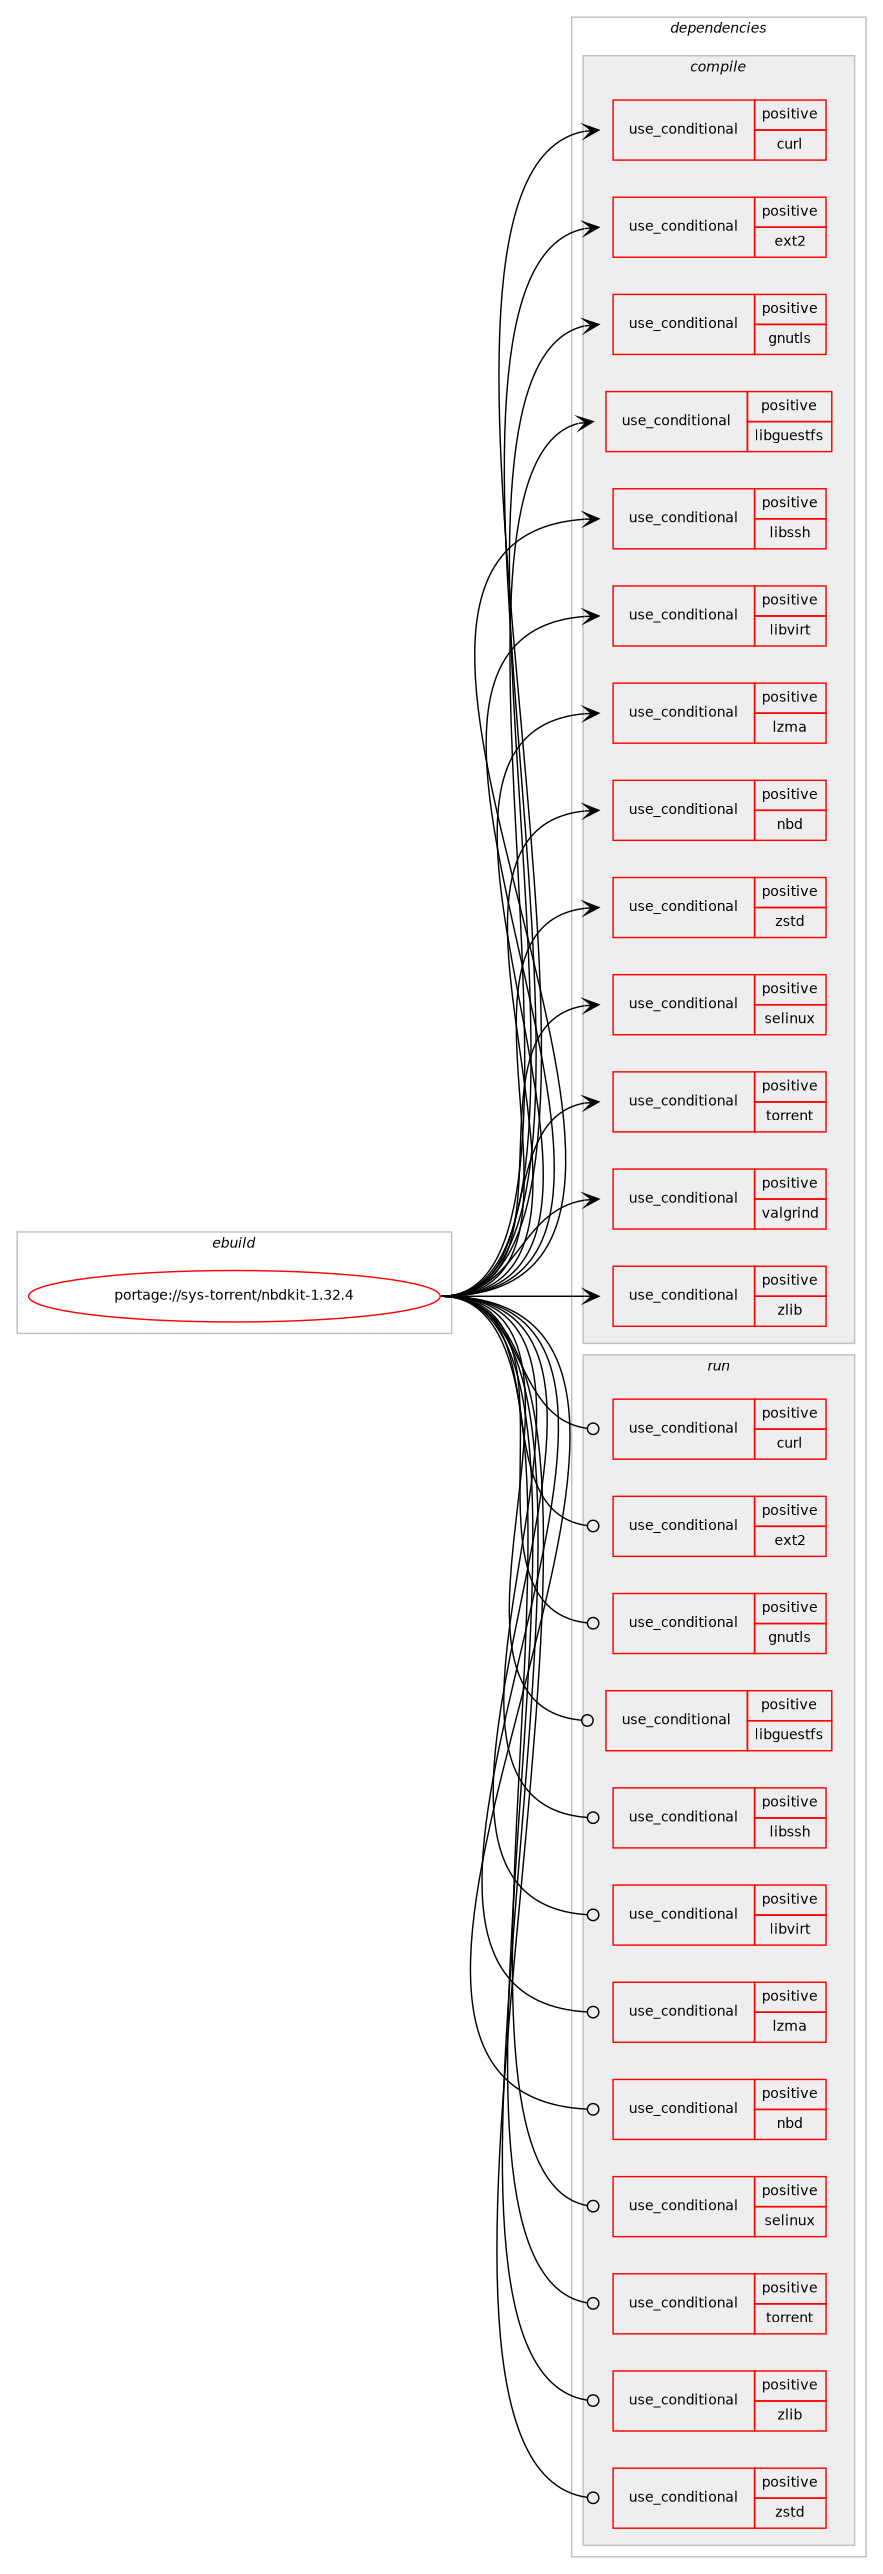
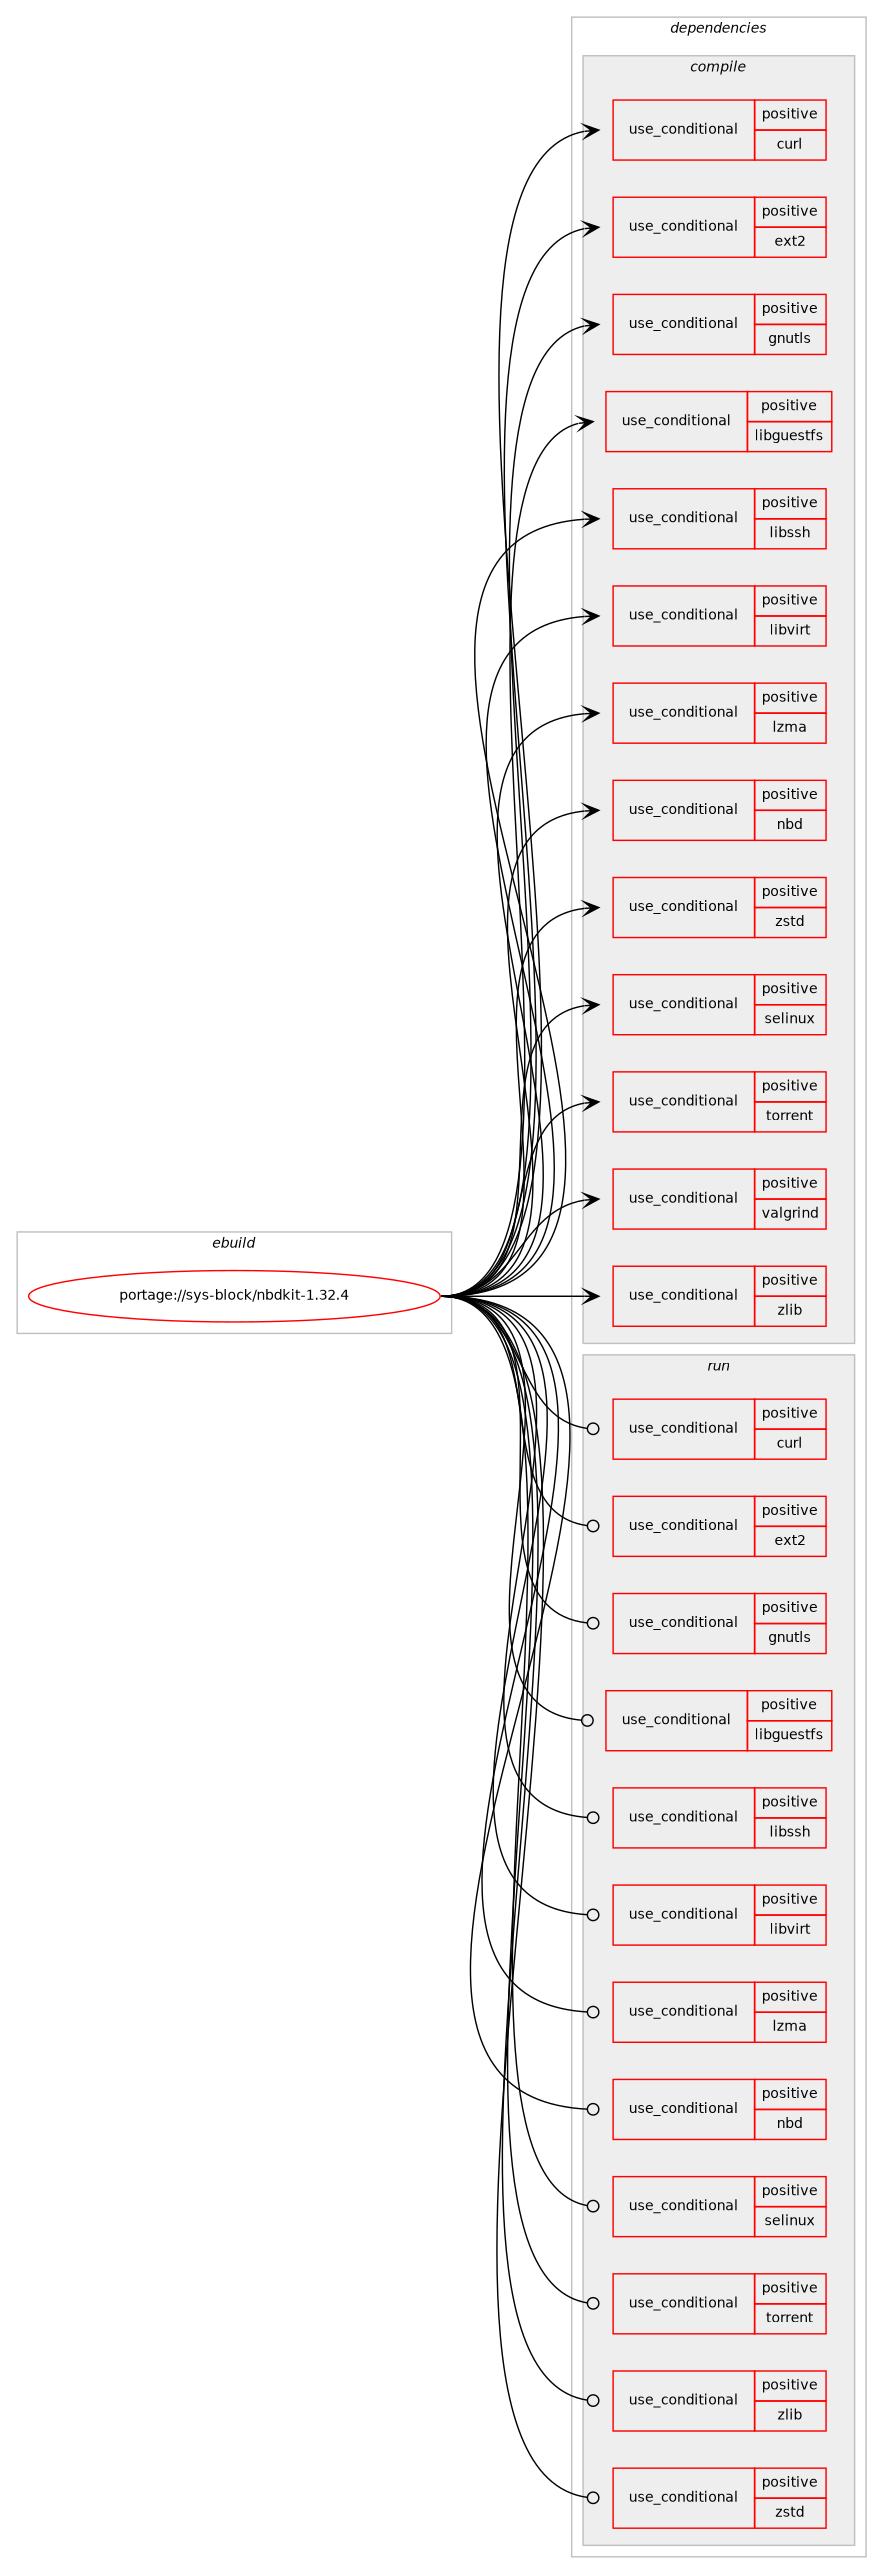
node "portage://sys-torrent/nbdkit-1.32.4": label "portage://sys-torrent/nbdkit-1.32.4" -> "portage://sys-block/nbdkit-1.32.4"
